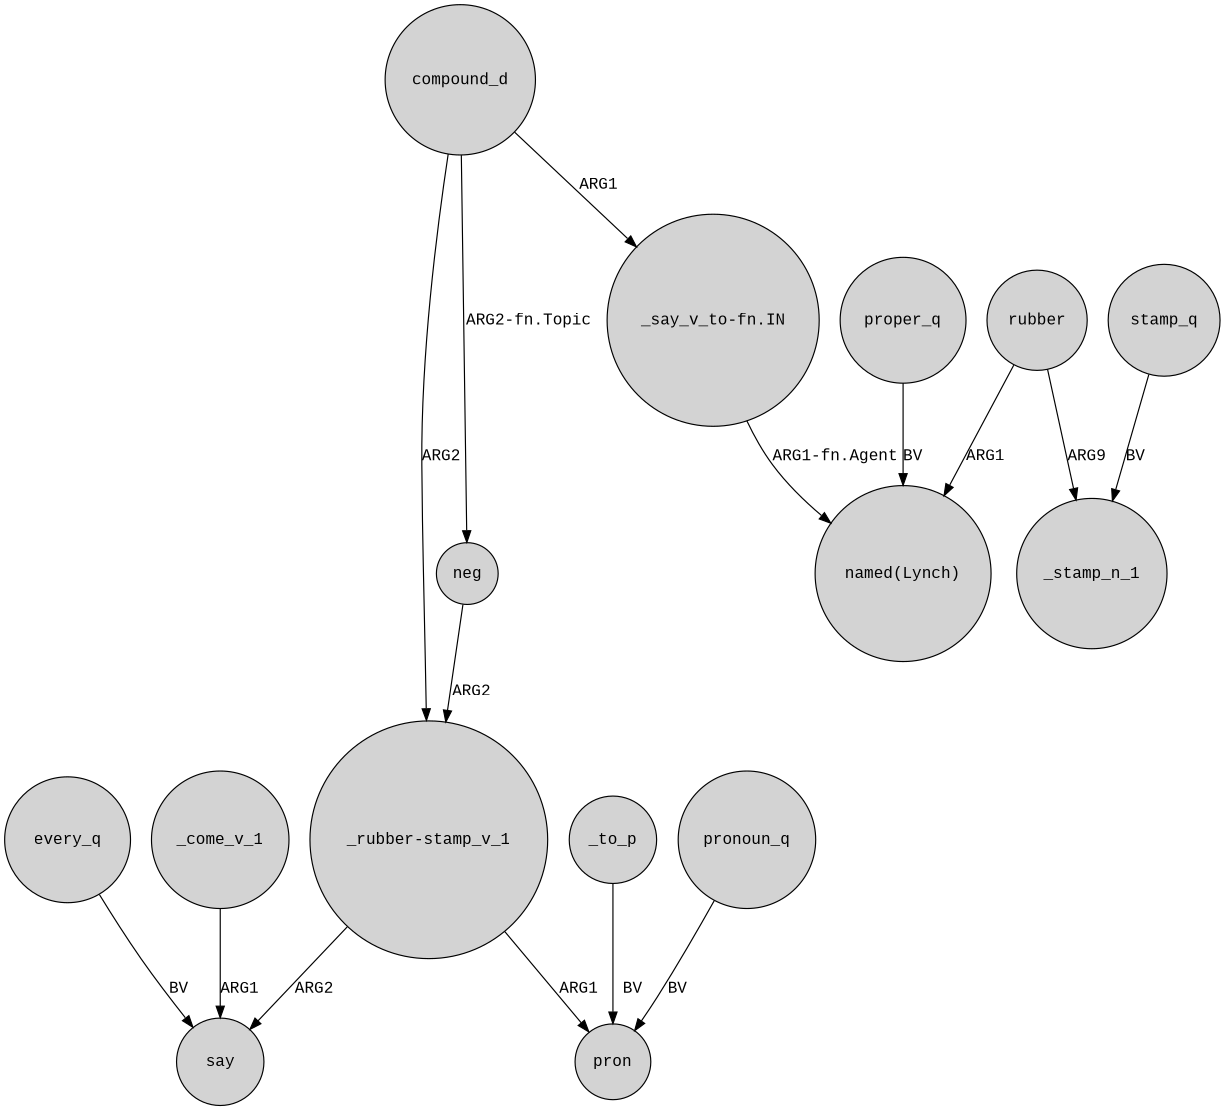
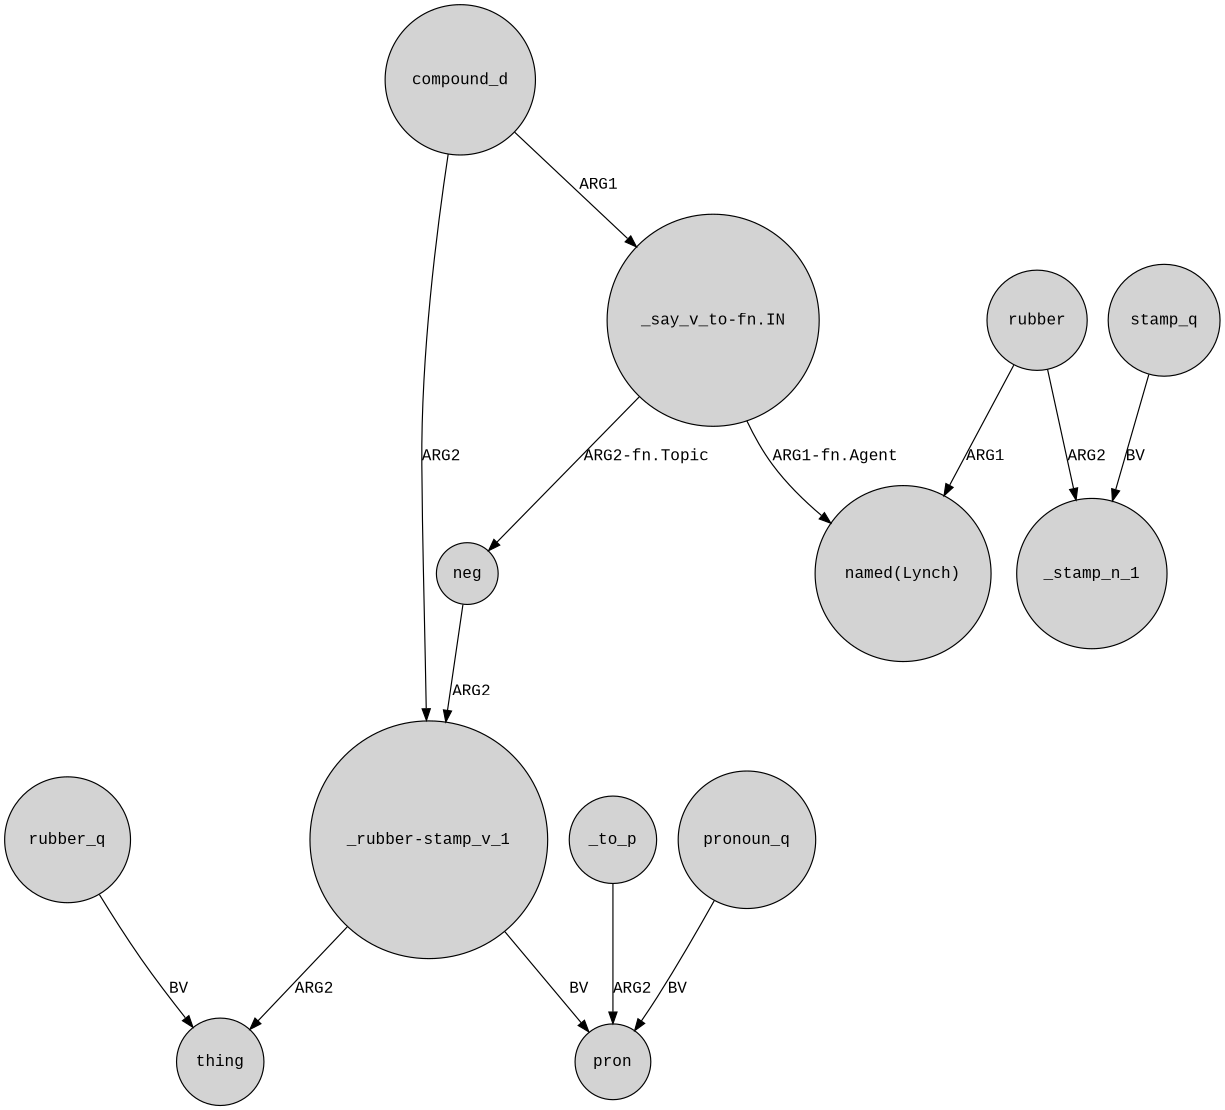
node "proper_q": removed
edge "compound_d" -> "neg": now "_say_v_to-fn.IN" -> "neg"
edge "rubber" -> "_stamp_n_1": label "ARG9" -> "ARG2"
node "every_q": label "every_q" -> "rubber_q"
node "_come_v_1": removed
edge "_rubber-stamp_v_1" -> "pron": label "ARG1" -> "BV"
edge "_to_p" -> "pron": label "BV" -> "ARG2"
node "say": label "say" -> "thing"
